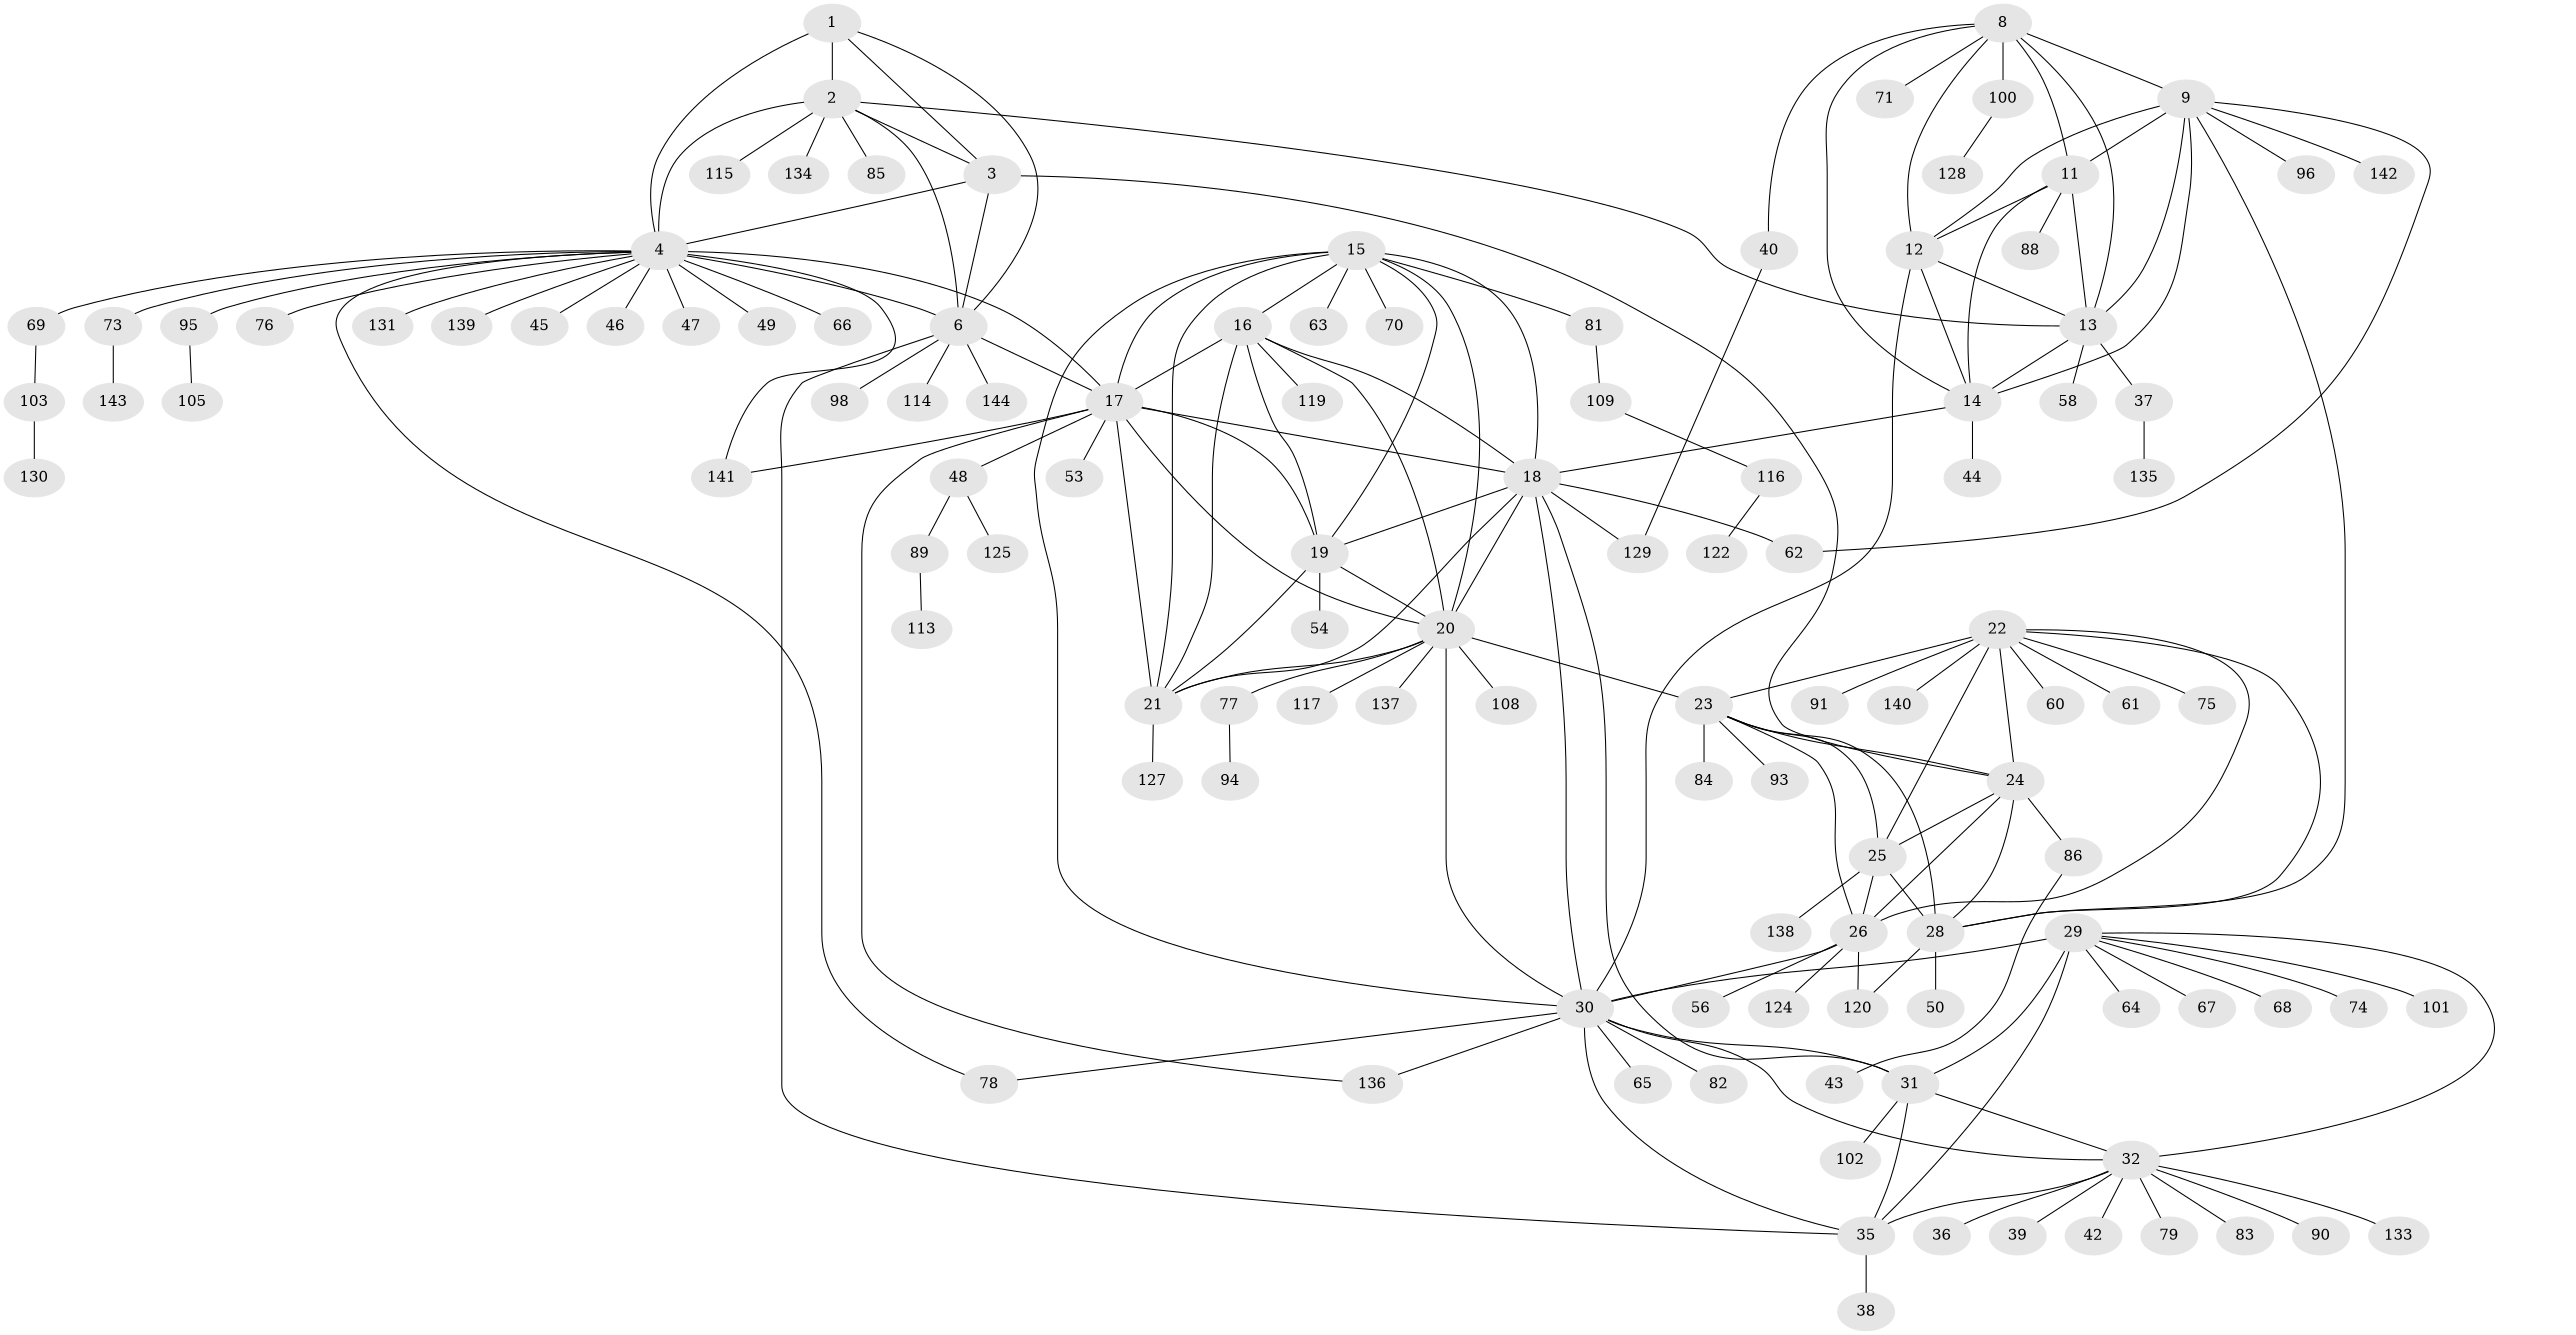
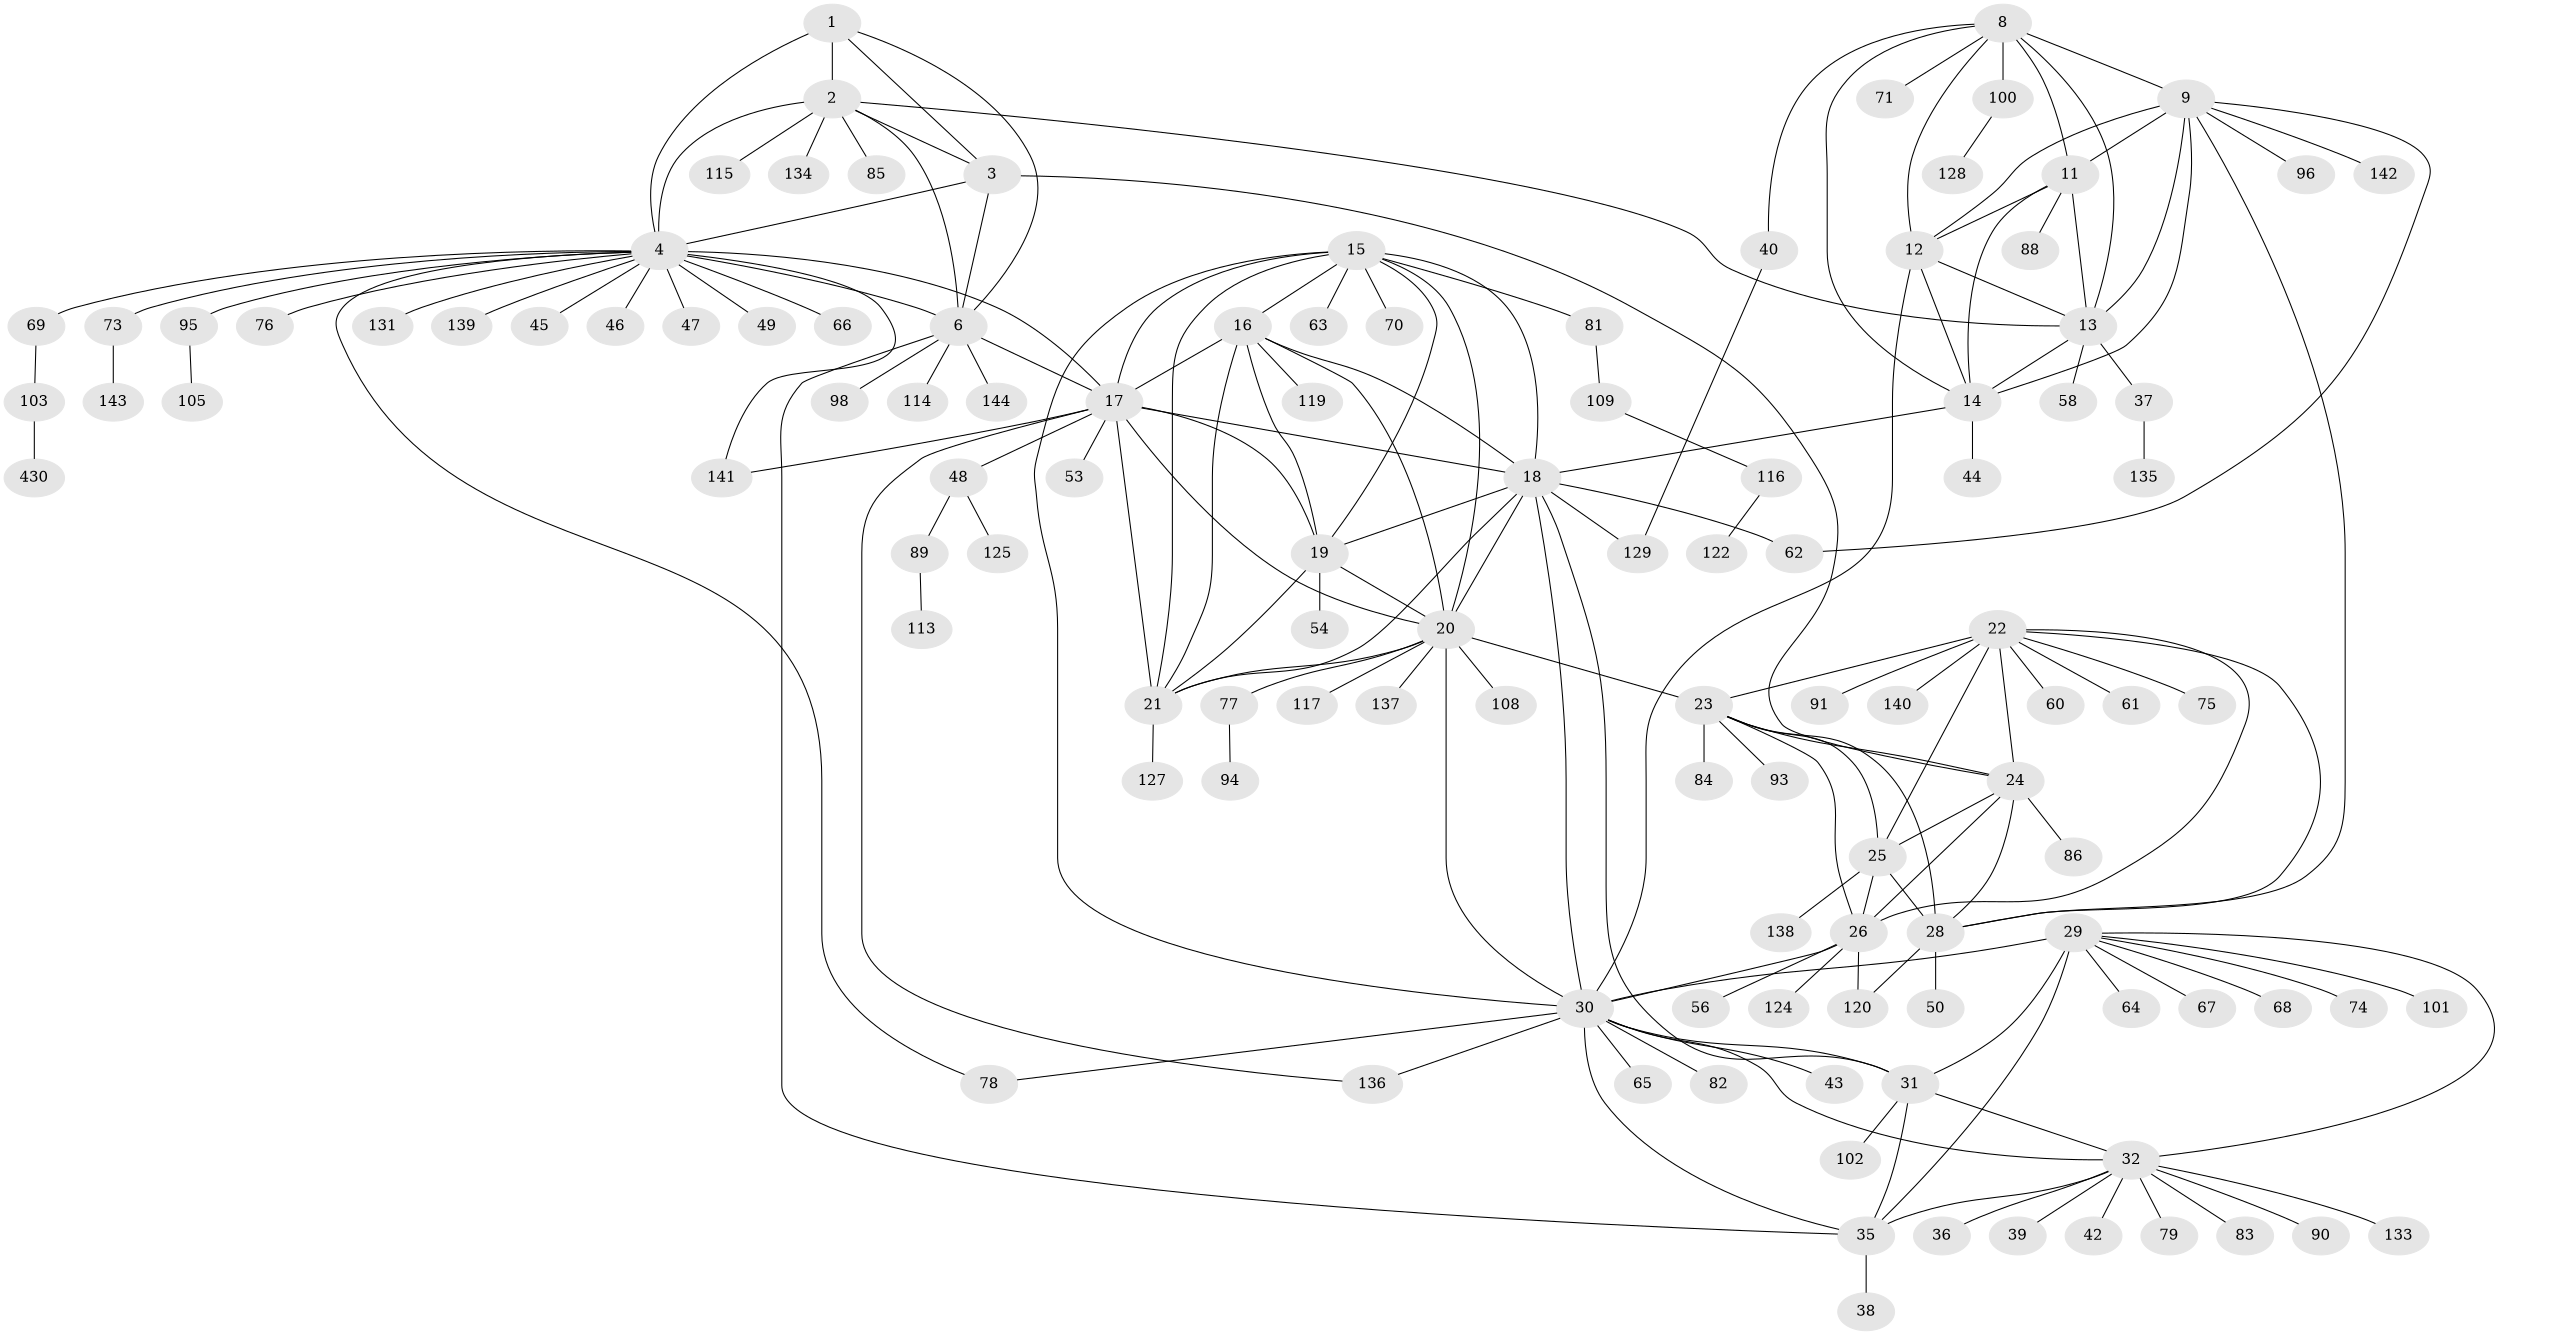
node "130": label "130" -> "430"
edge "86" -- "43": now "30" -- "43"
